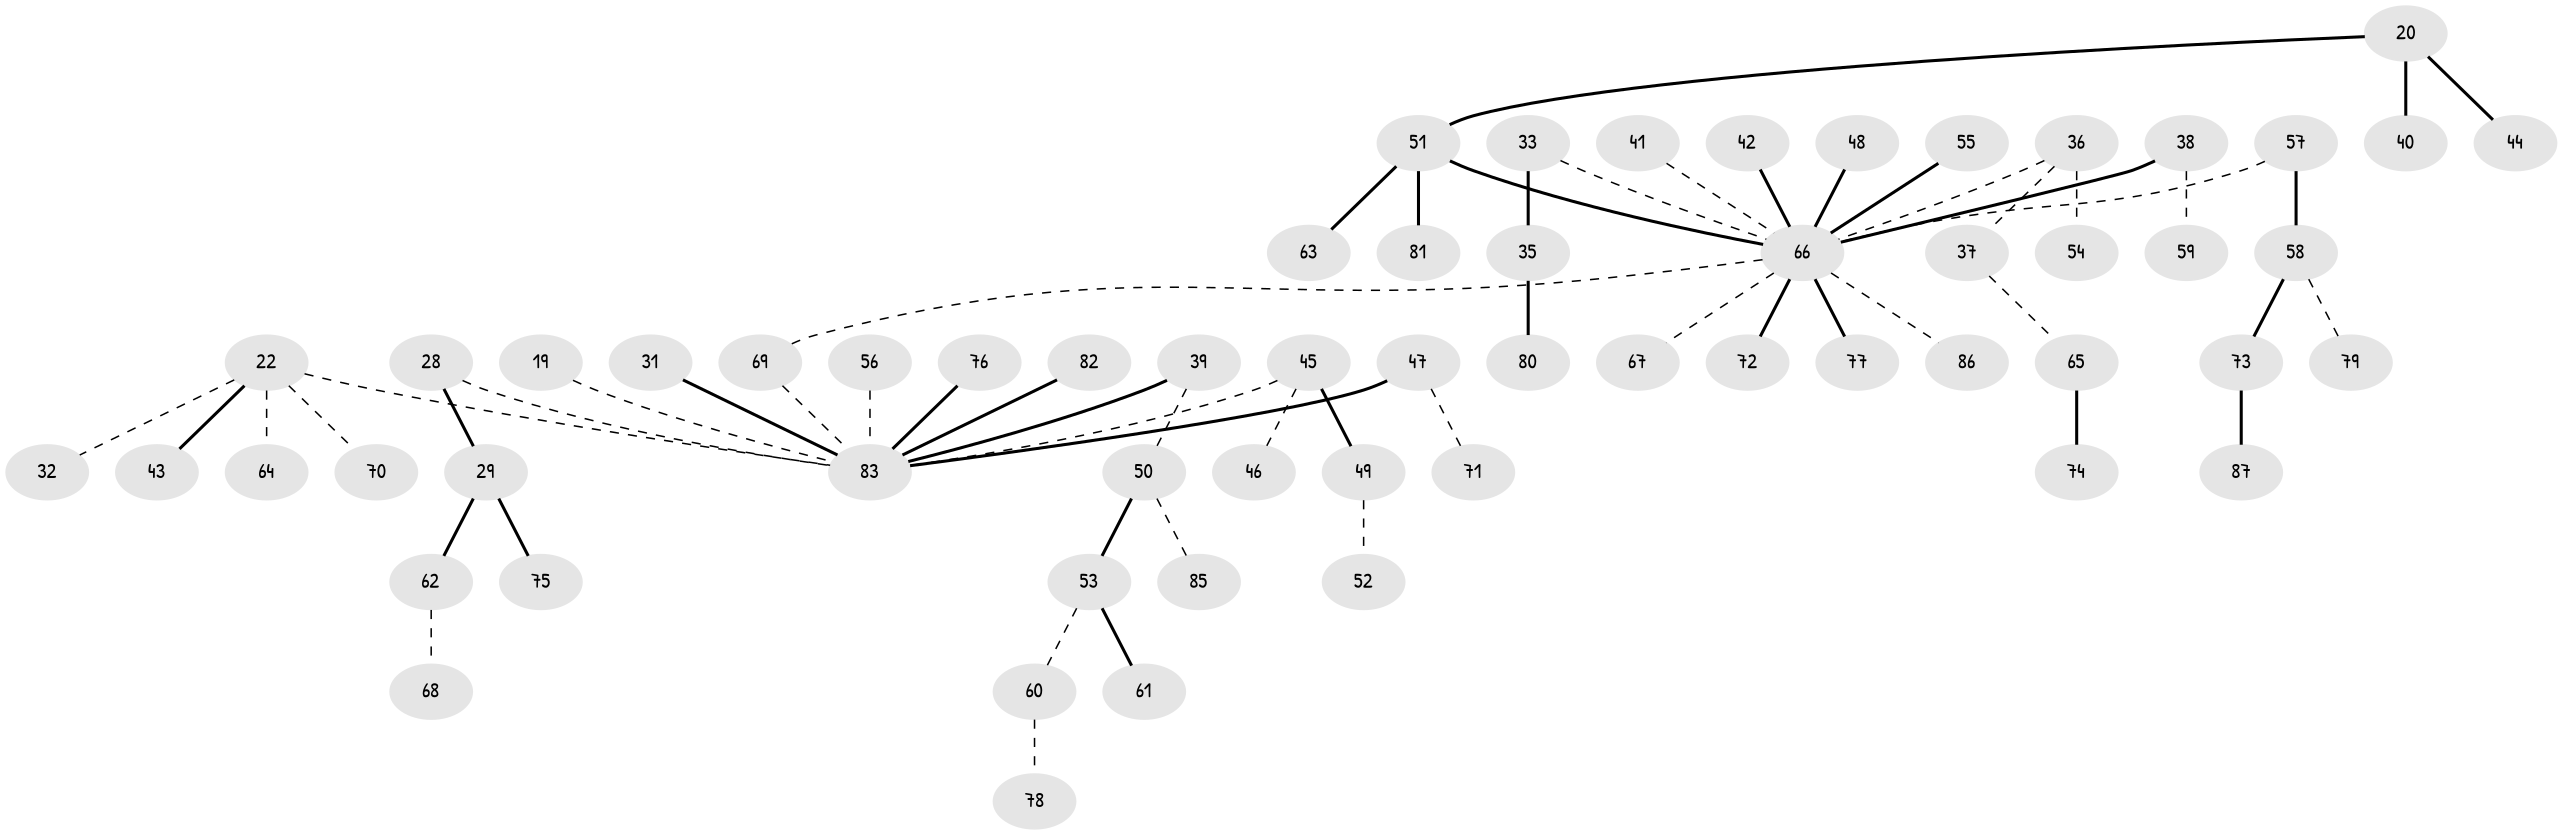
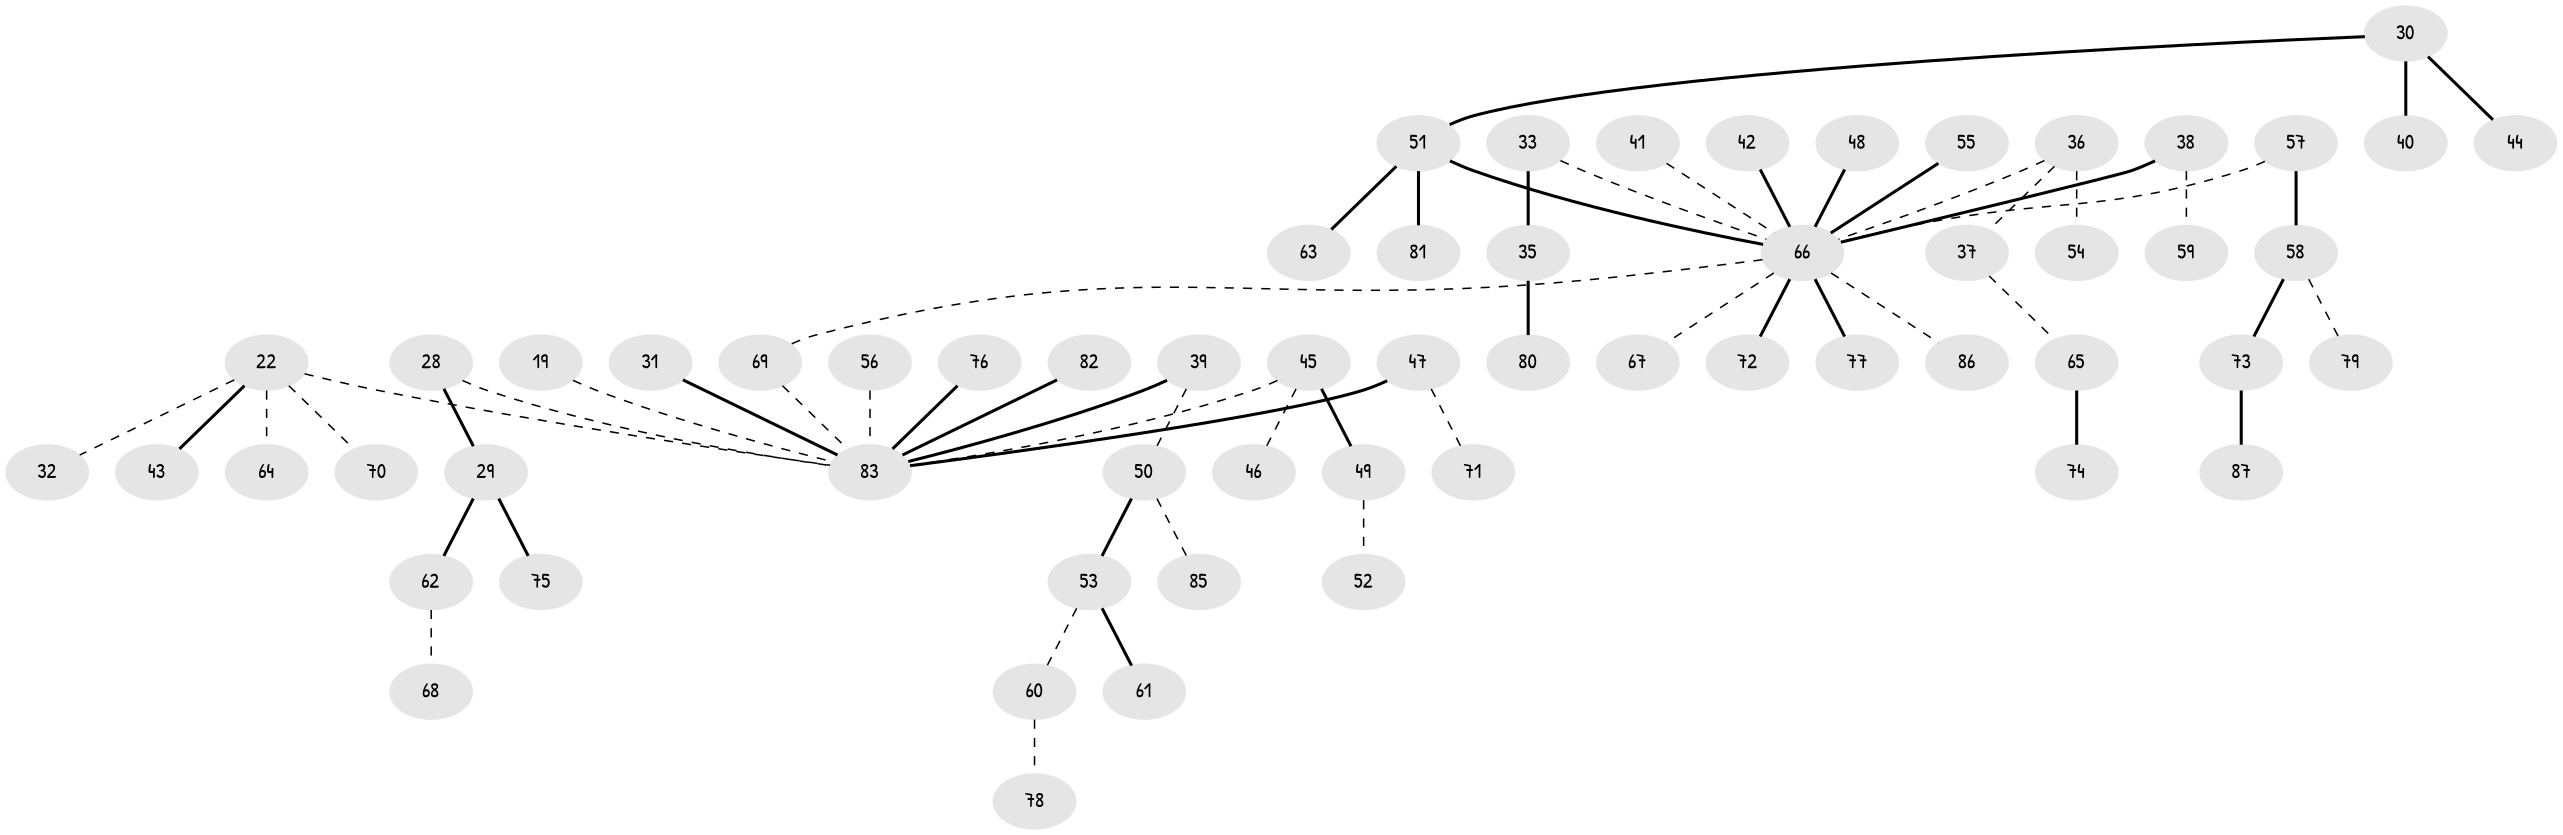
node "20": label "20" -> "30"
